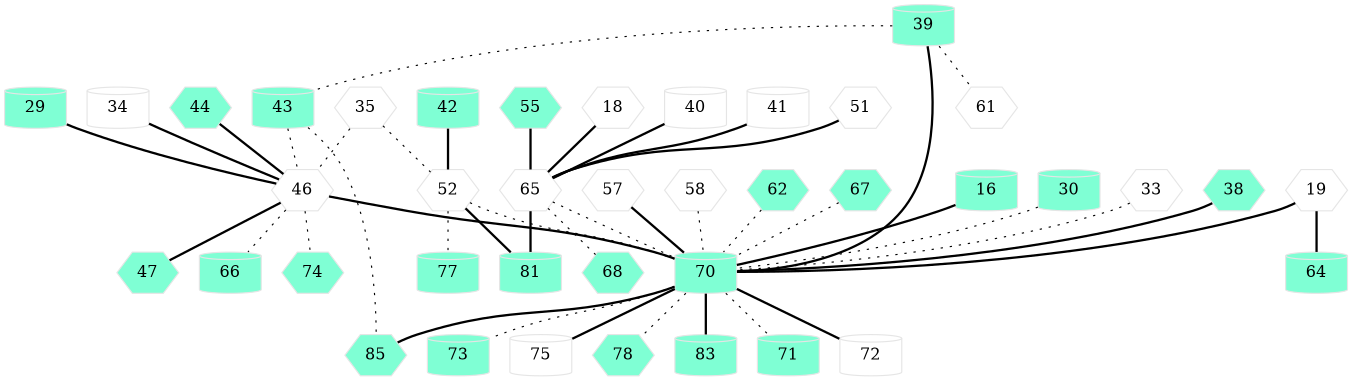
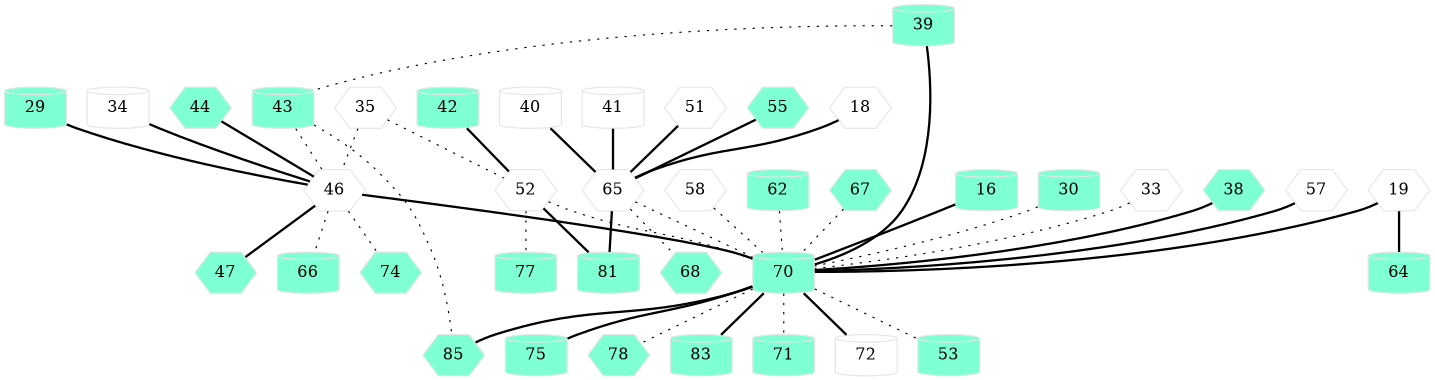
node "61": removed
node "62": shape hexagon -> cylinder
node "73": label "73" -> "53"
node "75": fillcolor white -> aquamarine
